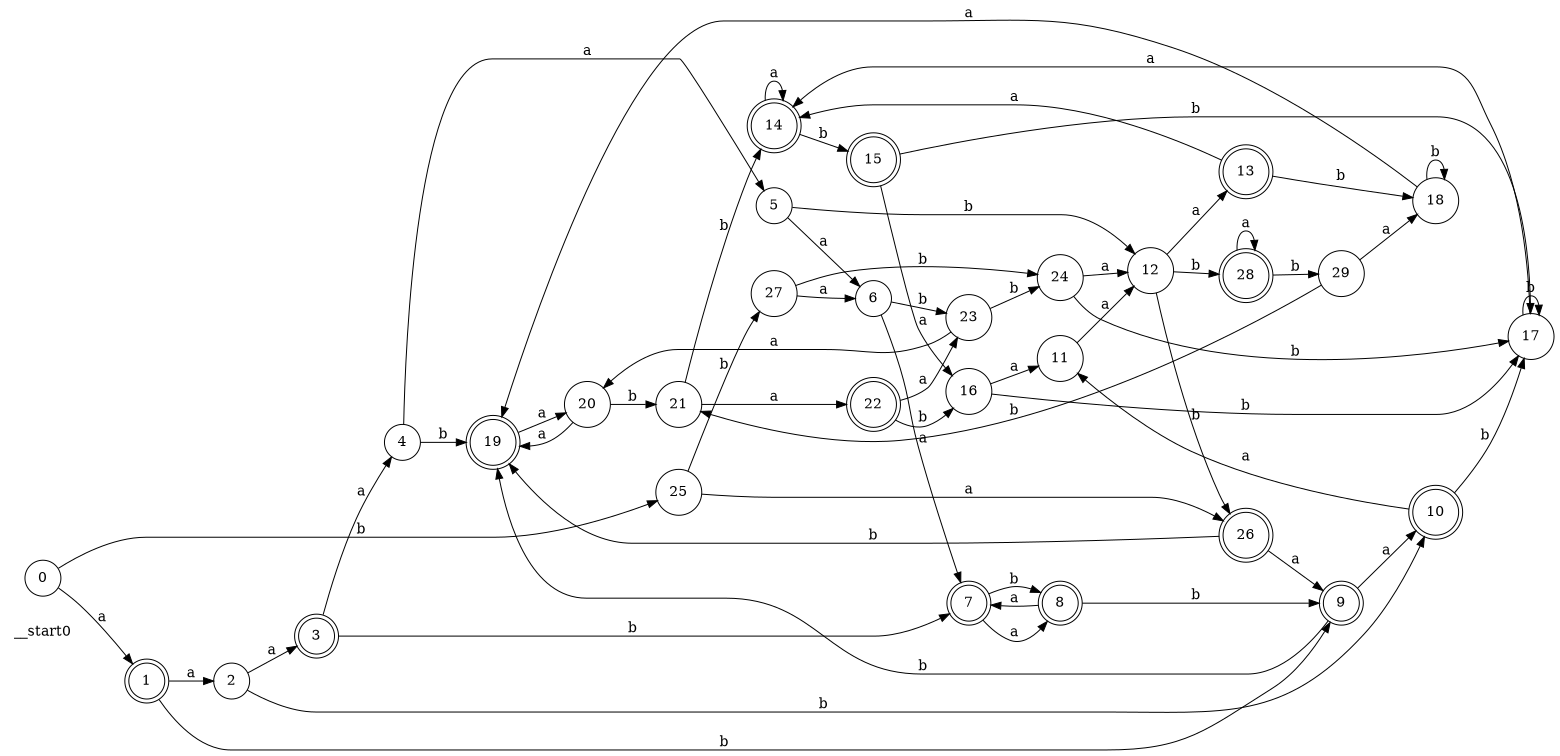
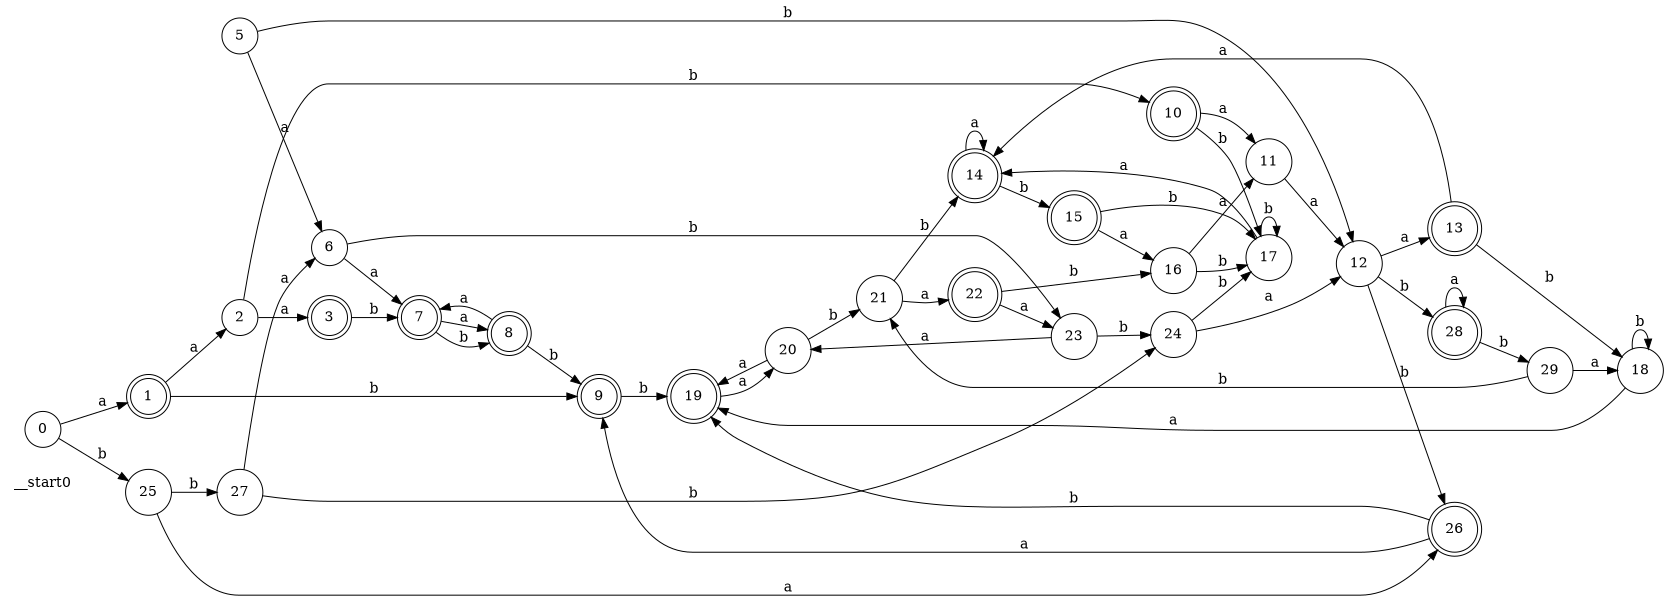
node "4": removed
edge "9" -> "10": removed, label "a"
